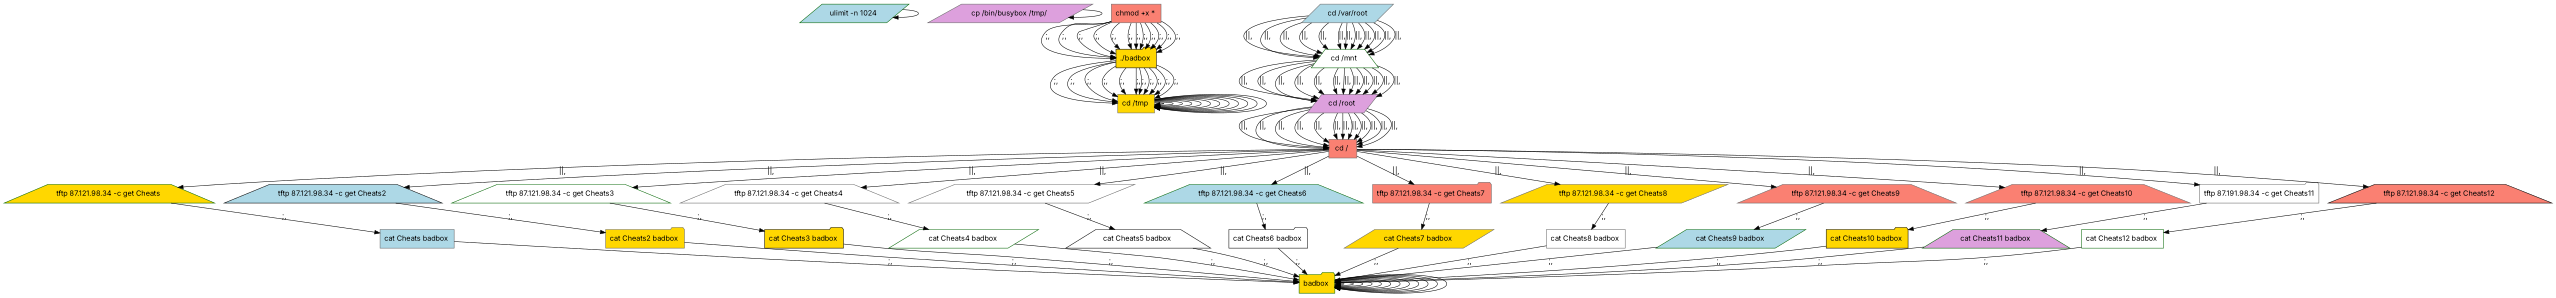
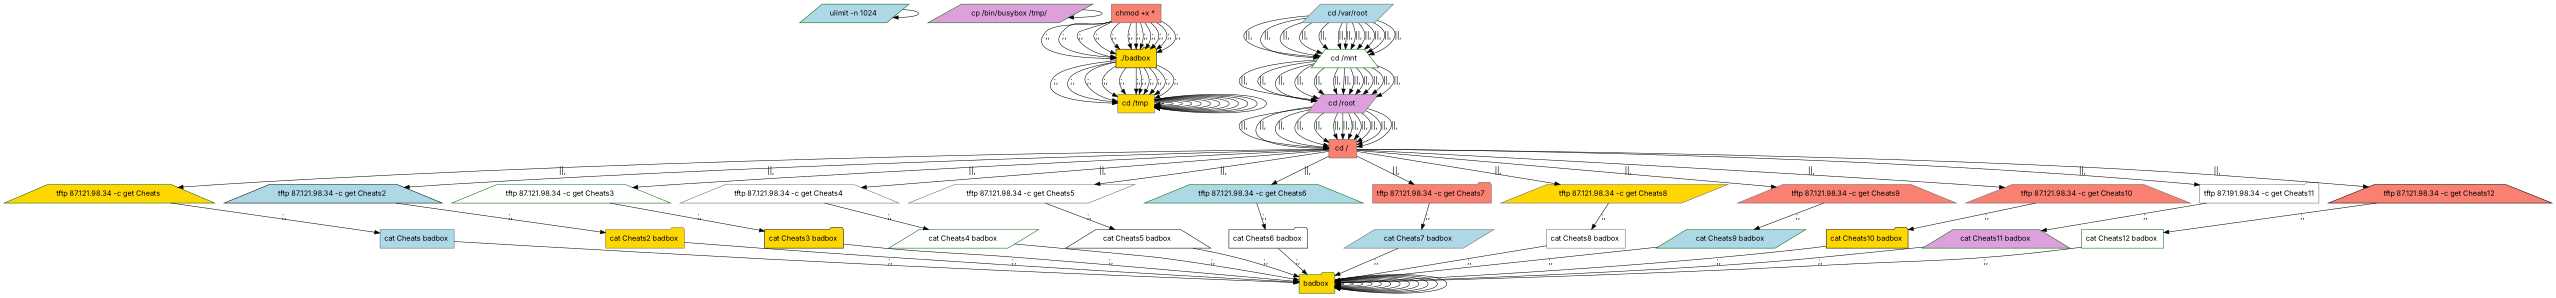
node "cp /bin/busybox /tmp/": color gray40 -> darkgreen
node "cat Cheats7 badbox": fillcolor gold -> lightblue
